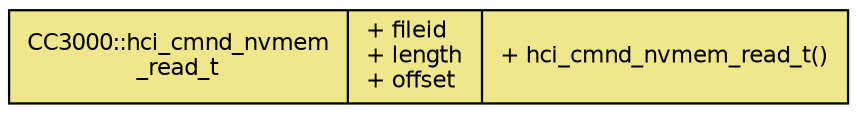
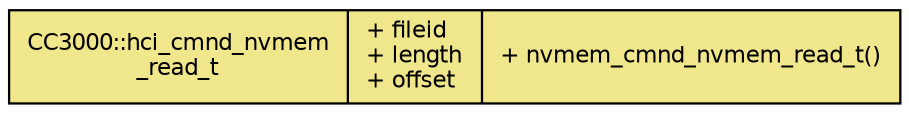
node "CC3000::hci_cmnd_nvmem": text "+ hci_cmnd_nvmem_read_t()" -> "+ nvmem_cmnd_nvmem_read_t()"
